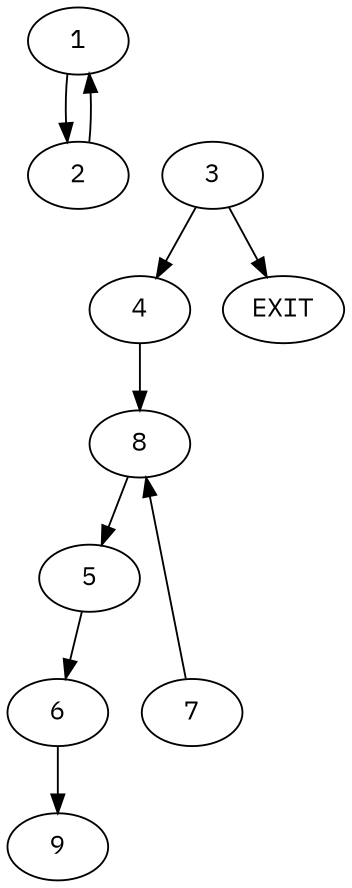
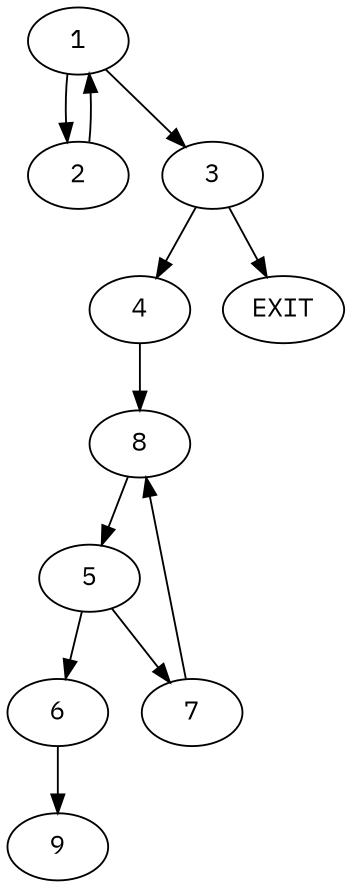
edge "1" -> "3": added
edge "5" -> "7": added
